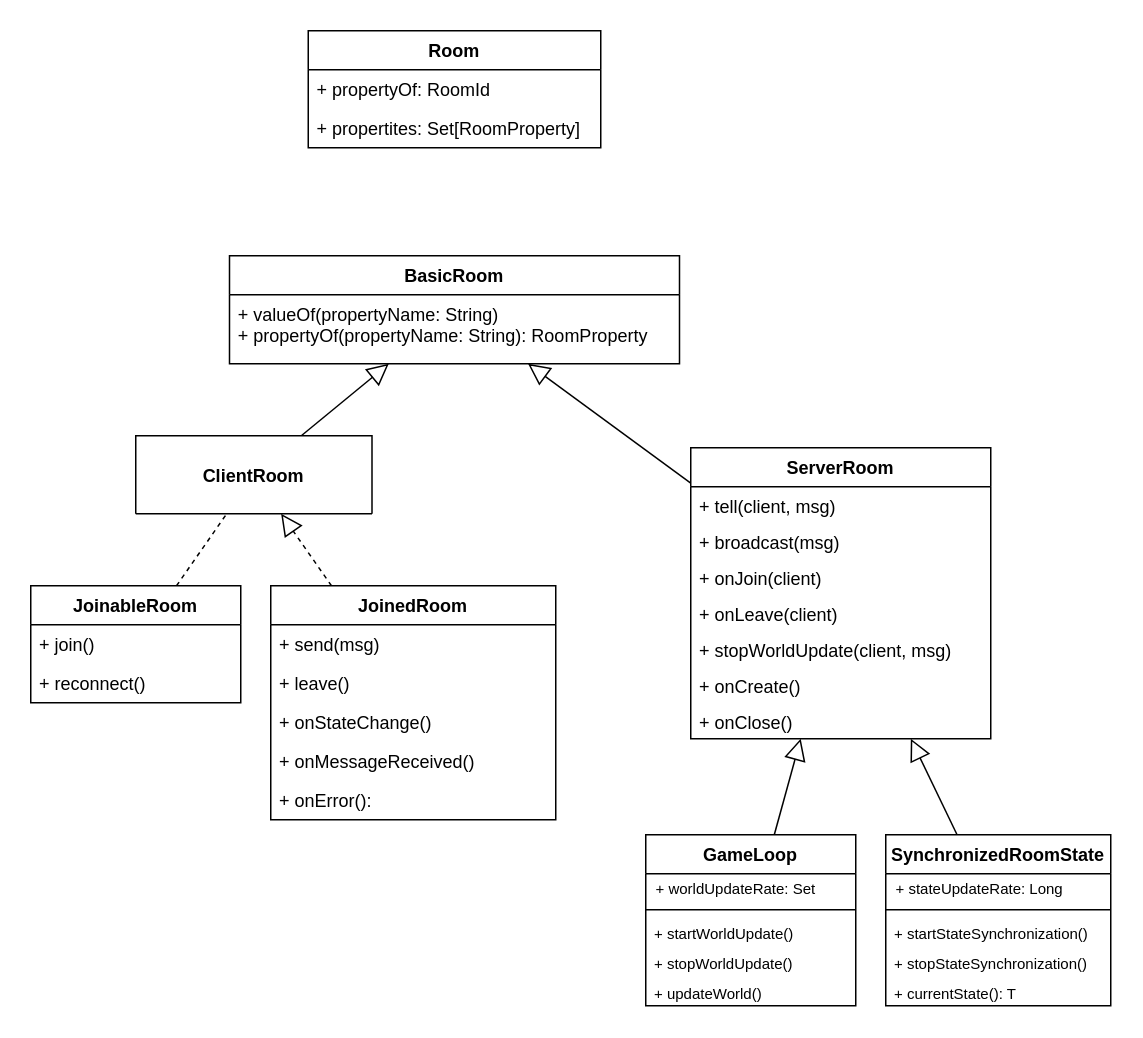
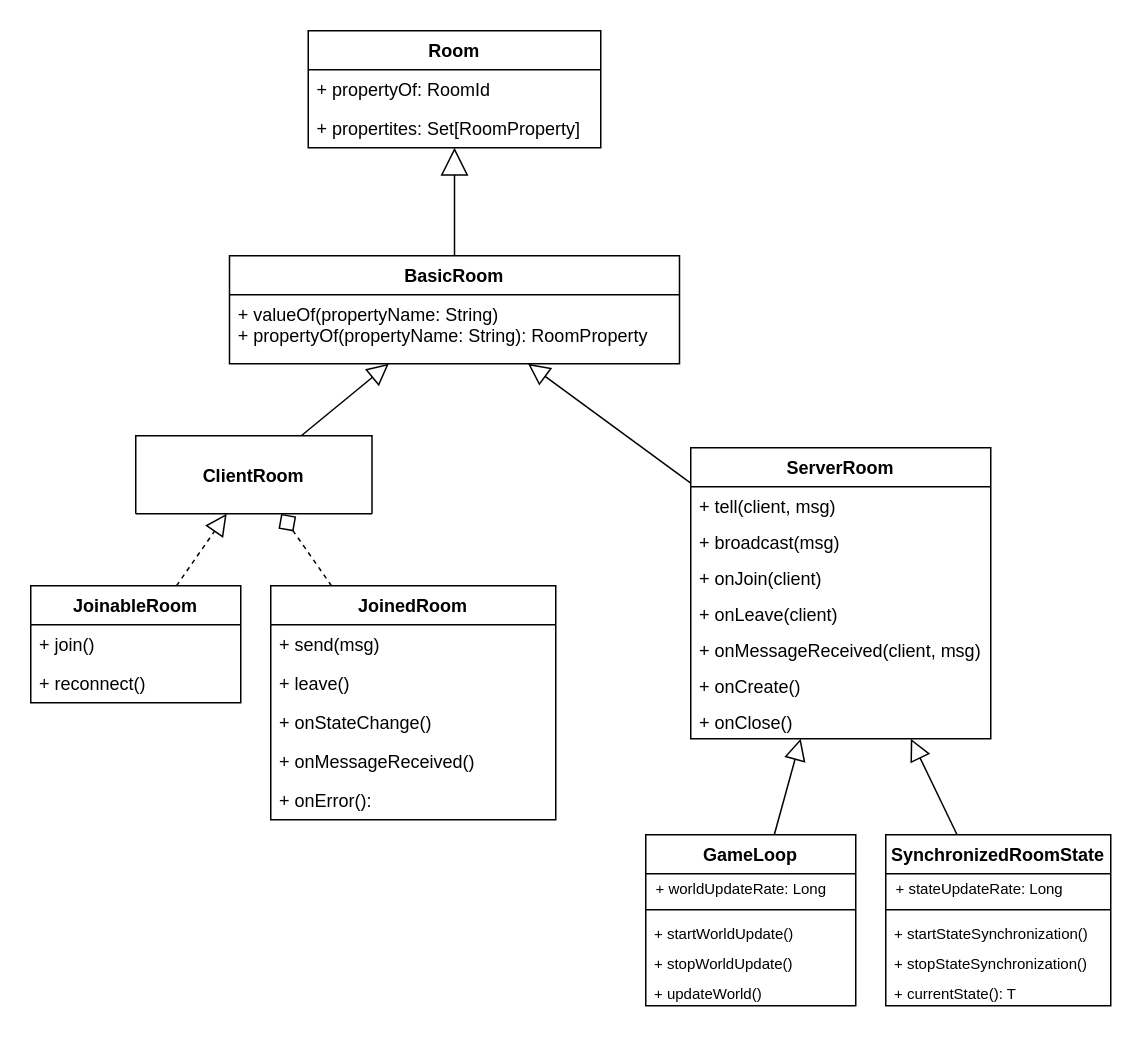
edge "BasicRoom" -> "Room": added
edge "ClientRoom" -- "JoinableRoom": arrowhead none -> block
edge "JoinedRoom" -> "ClientRoom": arrowhead block -> diamond
node "+ stopWorldUpdate(client, msg)": label "+ stopWorldUpdate(client, msg)" -> "+ onMessageReceived(client, msg)"
node "+ worldUpdateRate: Set": label "+ worldUpdateRate: Set" -> "+ worldUpdateRate: Long"
